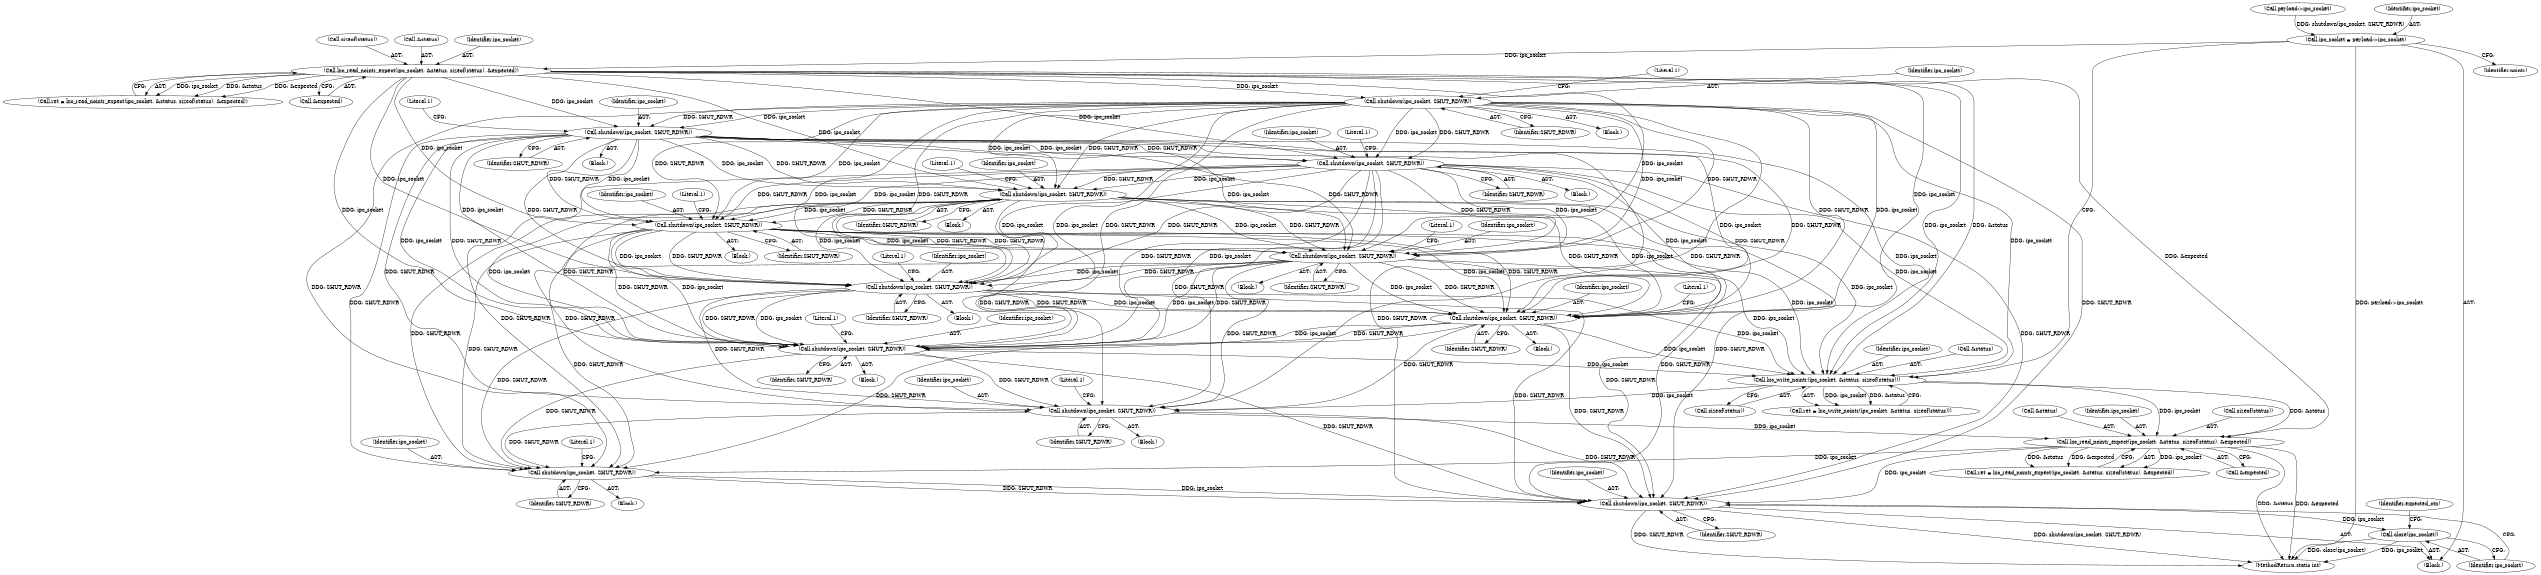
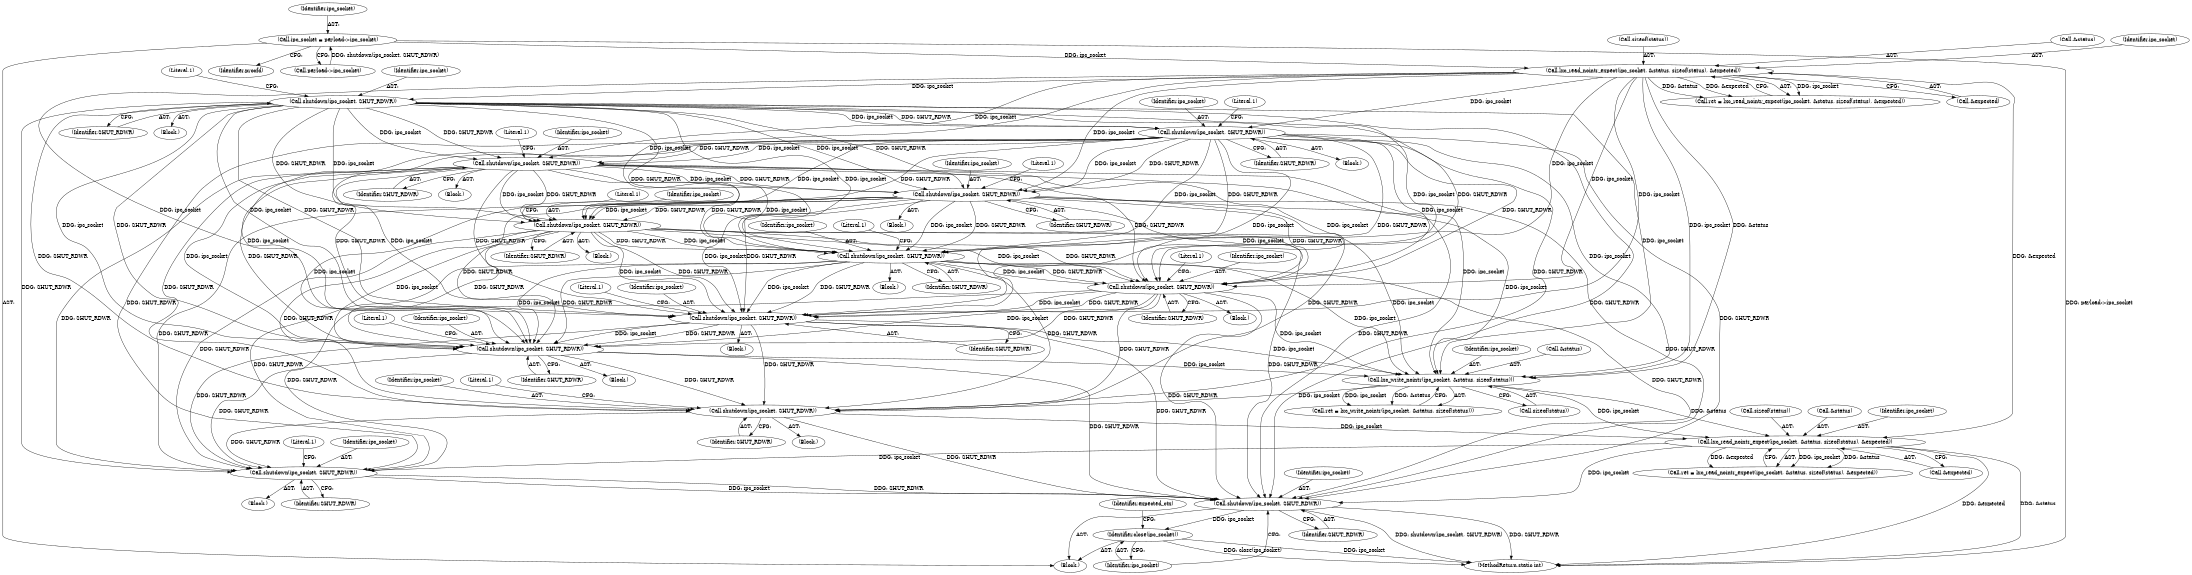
node "(Identifier,nointr)": label "(Identifier,nointr)" -> "(Identifier,procfd)"
edge "(Call,ipc_socket = payload->ipc_socket)" -> "(Call,lxc_write_nointr(ipc_socket, &status, sizeof(status)))": now "(Call,ipc_socket = payload->ipc_socket)" -> "(Call,payload->ipc_socket)"
node "(Call,close(ipc_socket))": label "(Call,close(ipc_socket))" -> "(Identifier,close(ipc_socket))"
